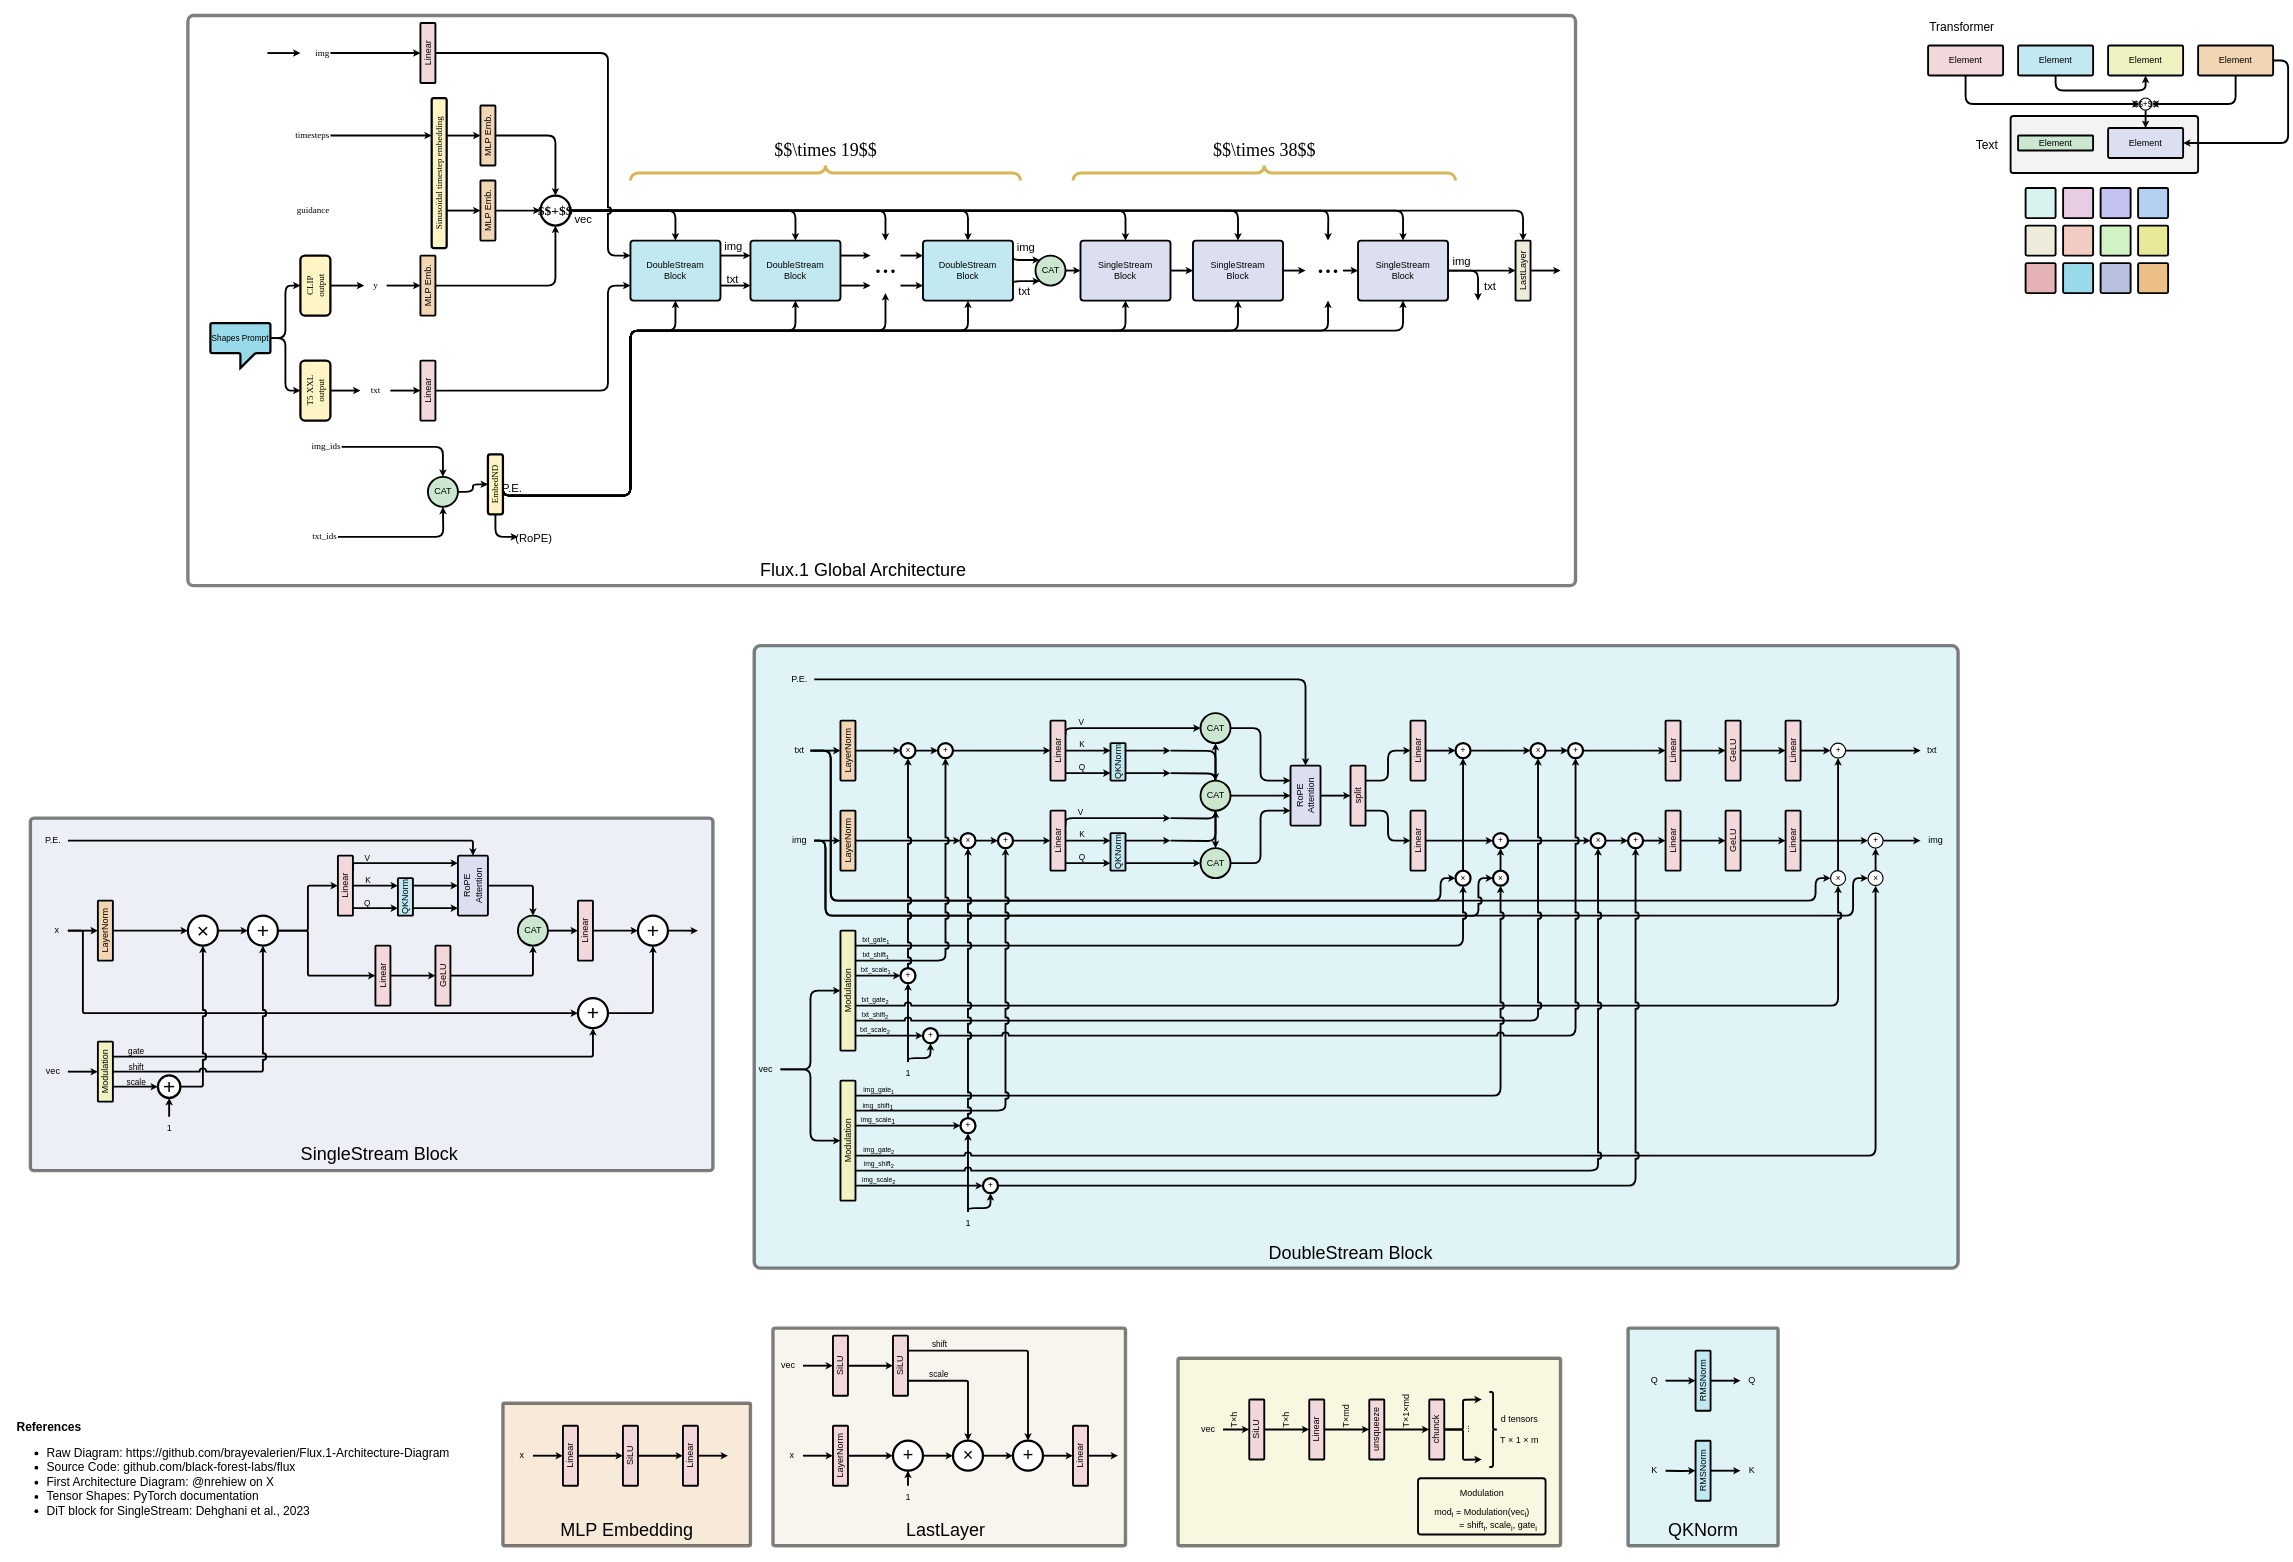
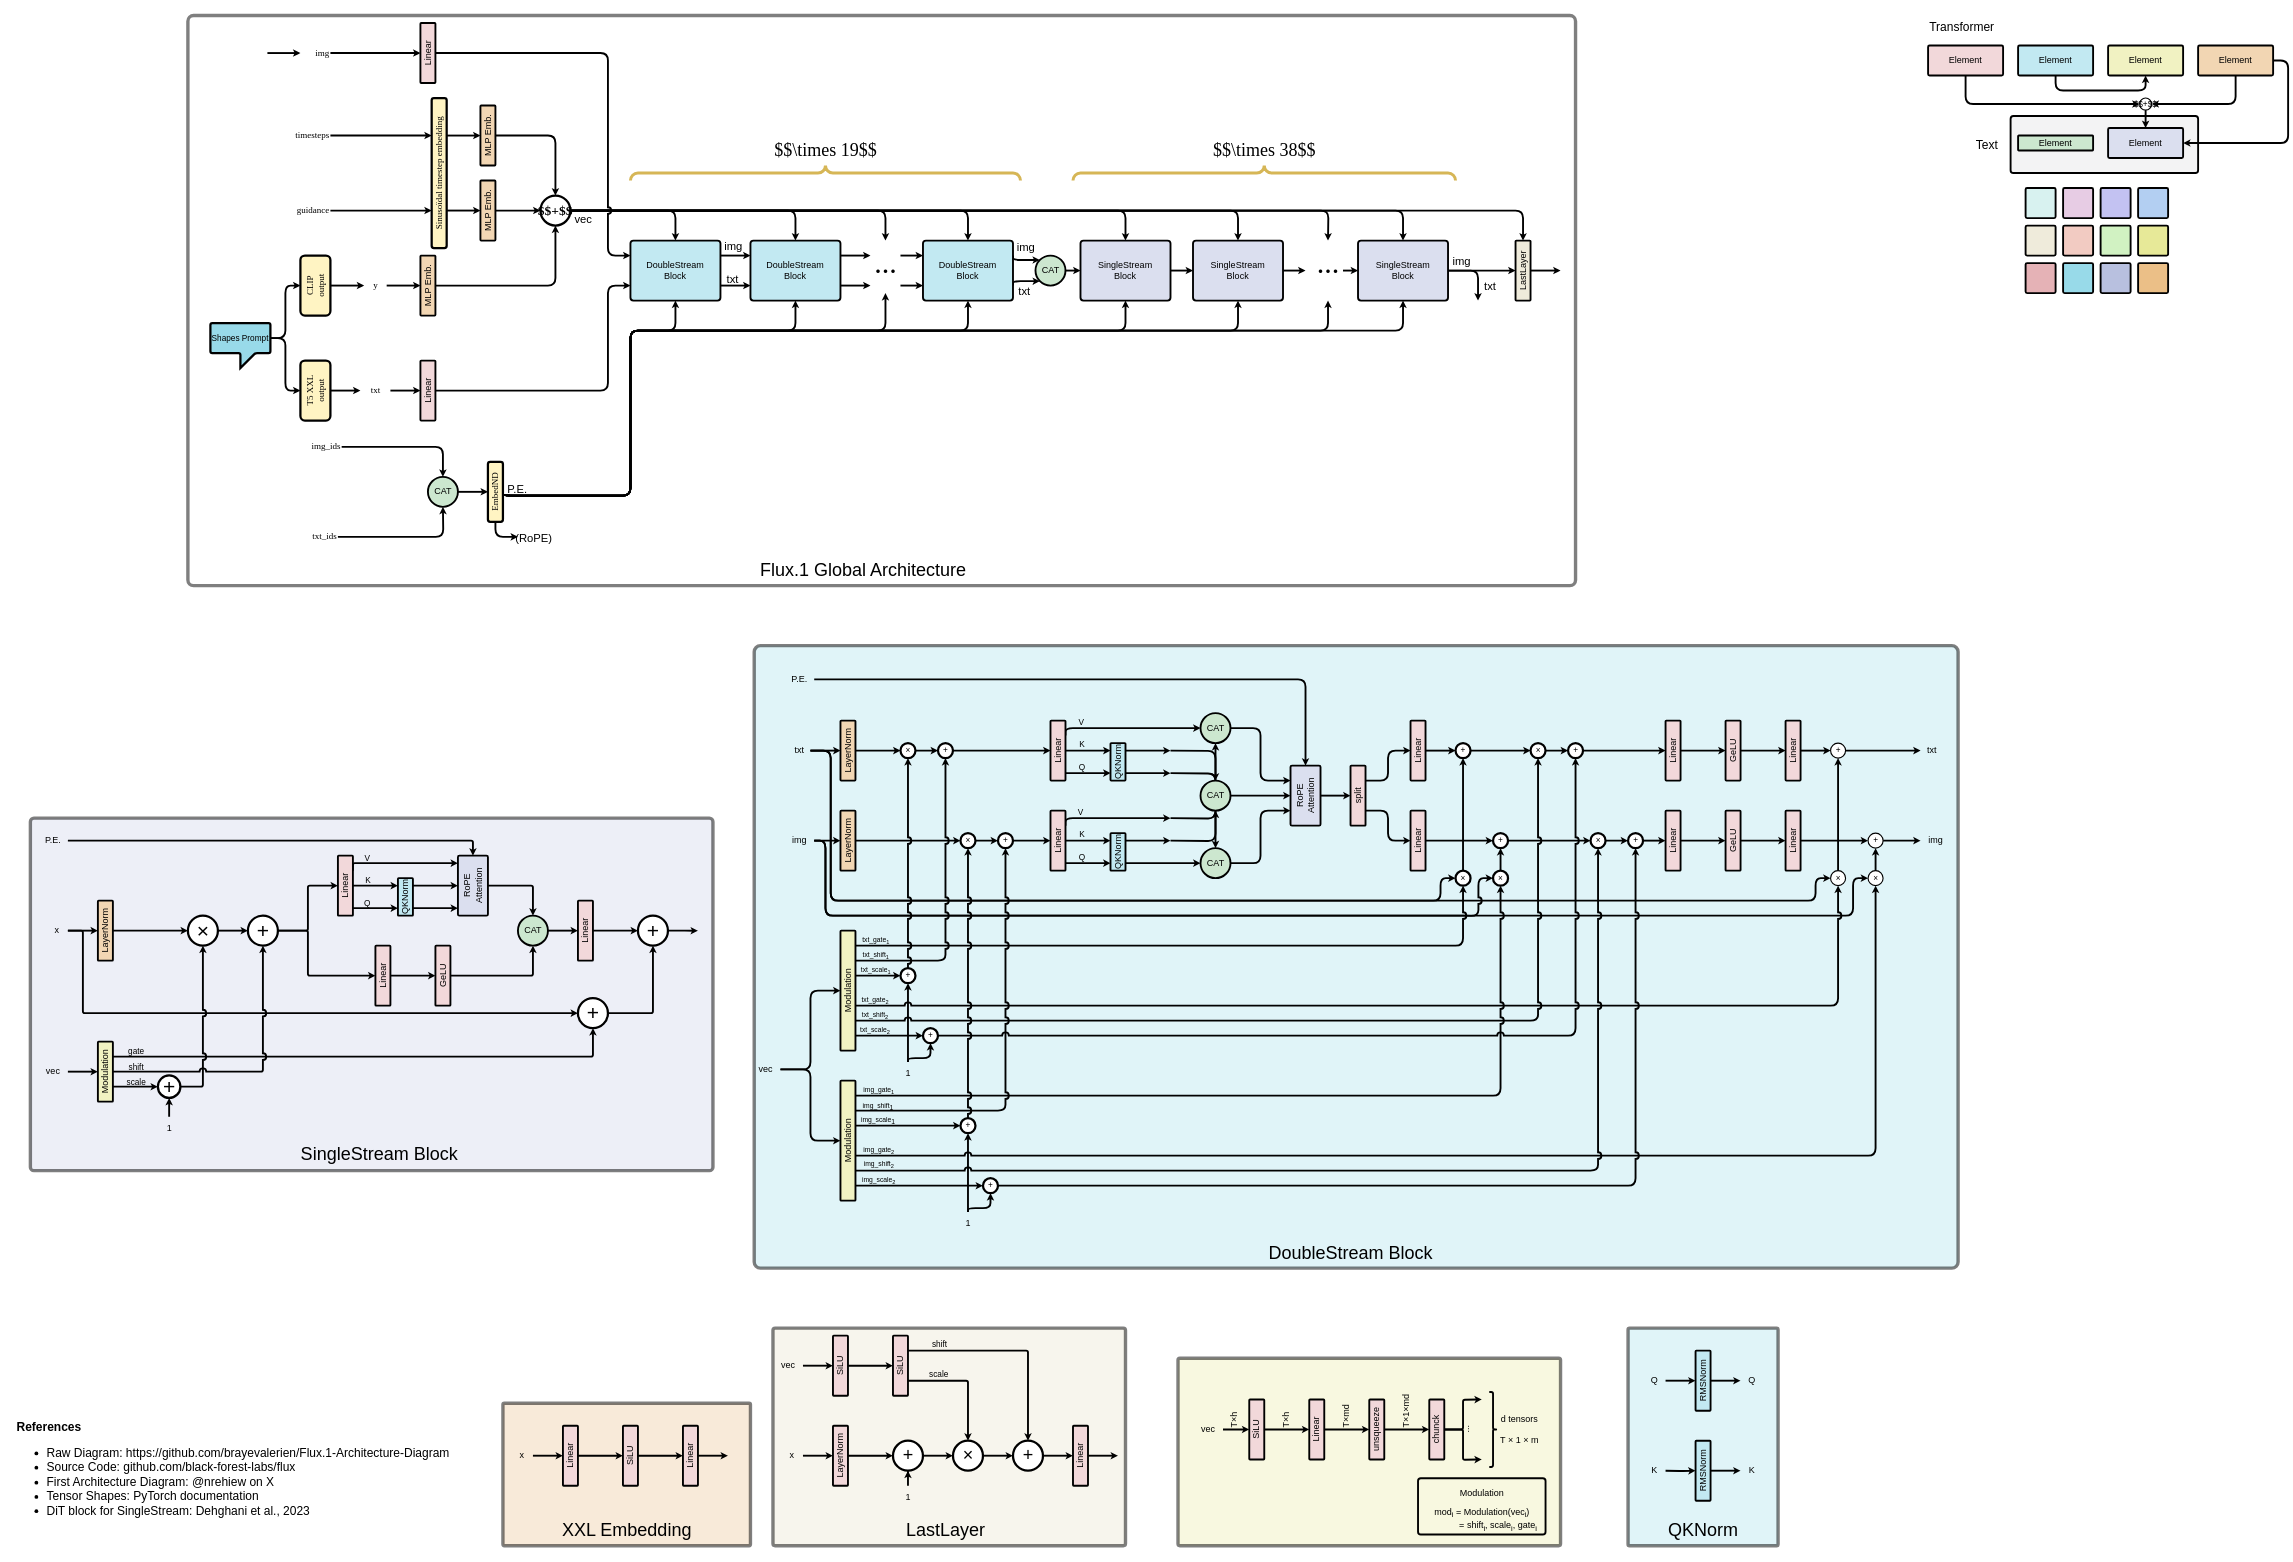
edge "guidance" -> "Sinusoïdal timestep embedding": added
node "EmbedND": moved (495, 484) -> (495, 492)
node "MLP Embedding": label "MLP Embedding" -> "XXL Embedding"
